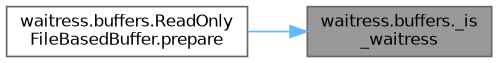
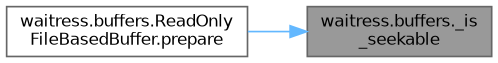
node "waitress.buffers._is _waitress": label "waitress.buffers._is _waitress" -> "waitress.buffers._is _seekable"
